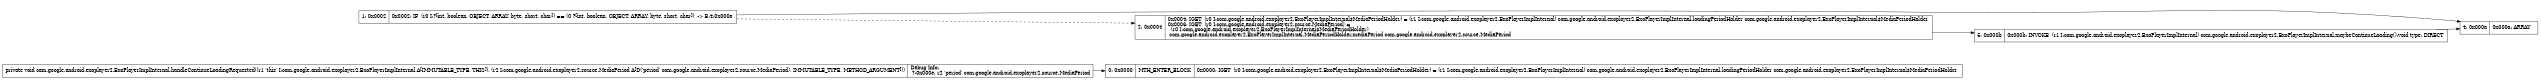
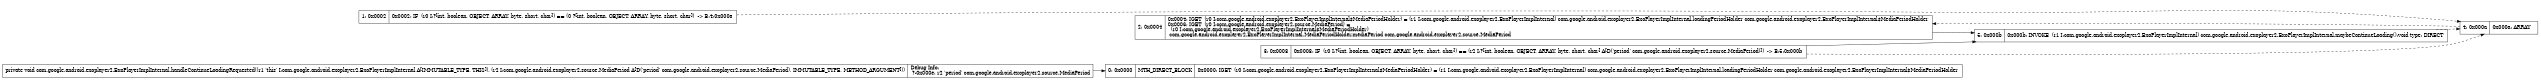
edge "1: 0x0002" -> "4: 0x000a": style solid -> dashed
edge "1: 0x0002" -> "2: 0x0004": now "4: 0x000a" -> "2: 0x0004"
edge "5: 0x000b" -> "4: 0x000a": style solid -> dashed
node "3: 0x0008": added
node "0: 0x0000": text "MTH_ENTER_BLOCK" -> "MTH_DIRECT_BLOCK"
